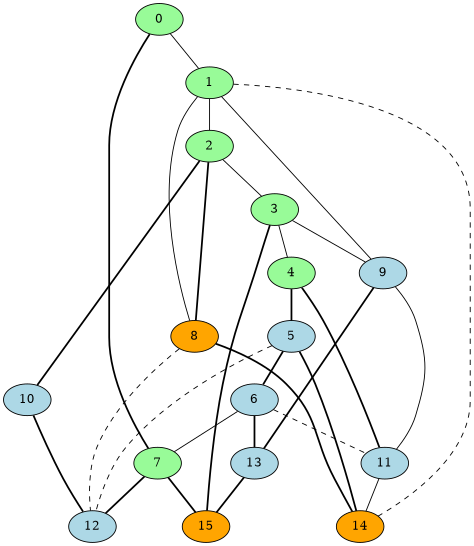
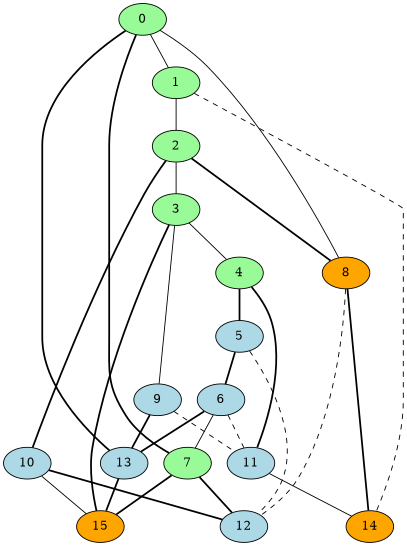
edge "1" -- "9": removed
edge "1" -- "8": now "0" -- "8"
edge "0" -- "13": added
edge "9" -- "11": style solid -> dashed
edge "5" -- "14": removed
edge "10" -- "15": added
